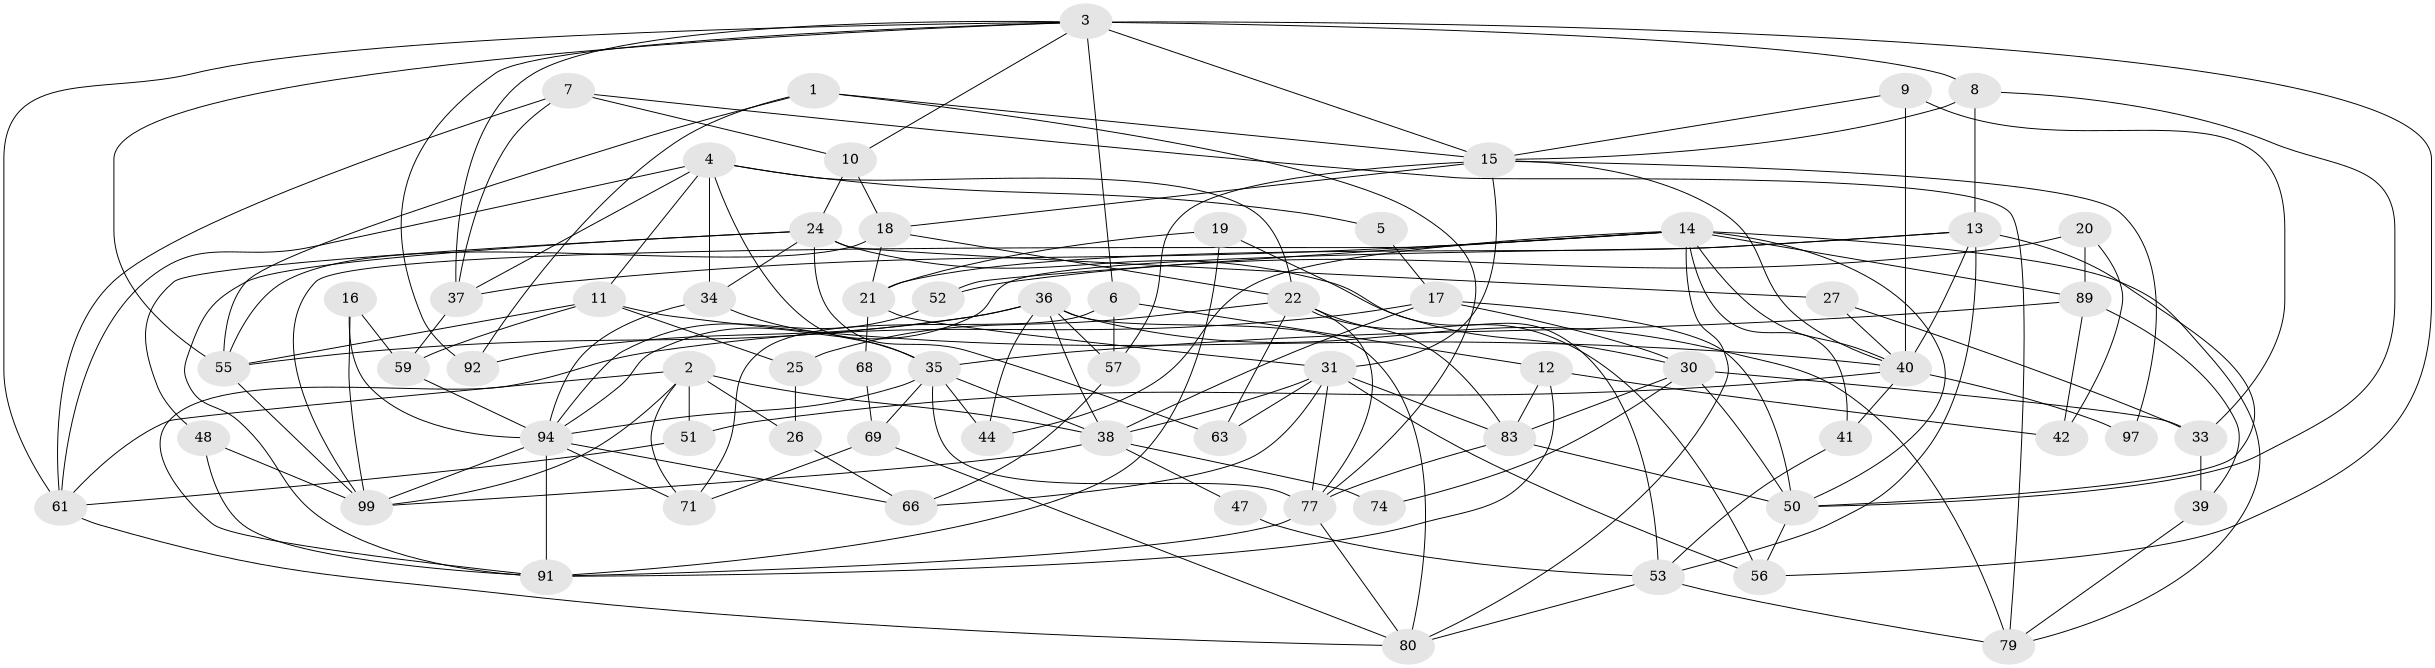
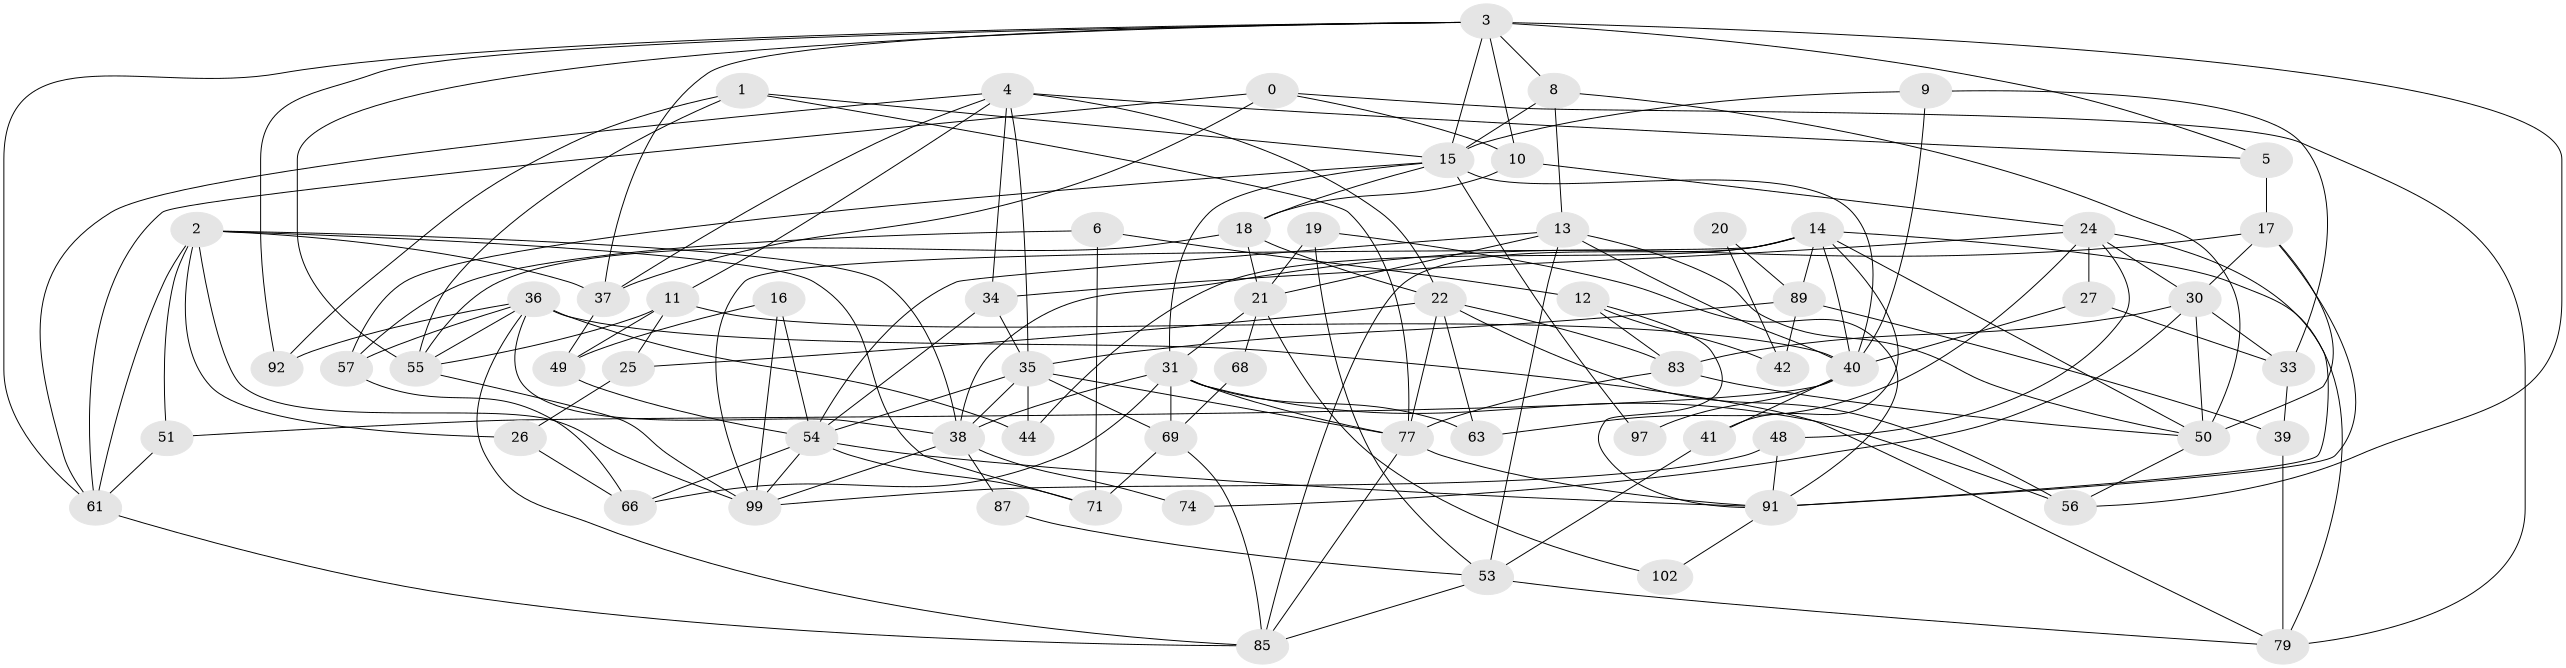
node "7": label "7" -> "0"
edge "3" -- "6": now "3" -- "5"
edge "14" -- "37": now "2" -- "37"
node "52": removed
node "59": label "59" -> "49"
edge "31" -- "83": now "31" -- "69"
node "94": label "94" -> "54"
node "47": label "47" -> "87"
node "102": added
node "80": label "80" -> "85"
